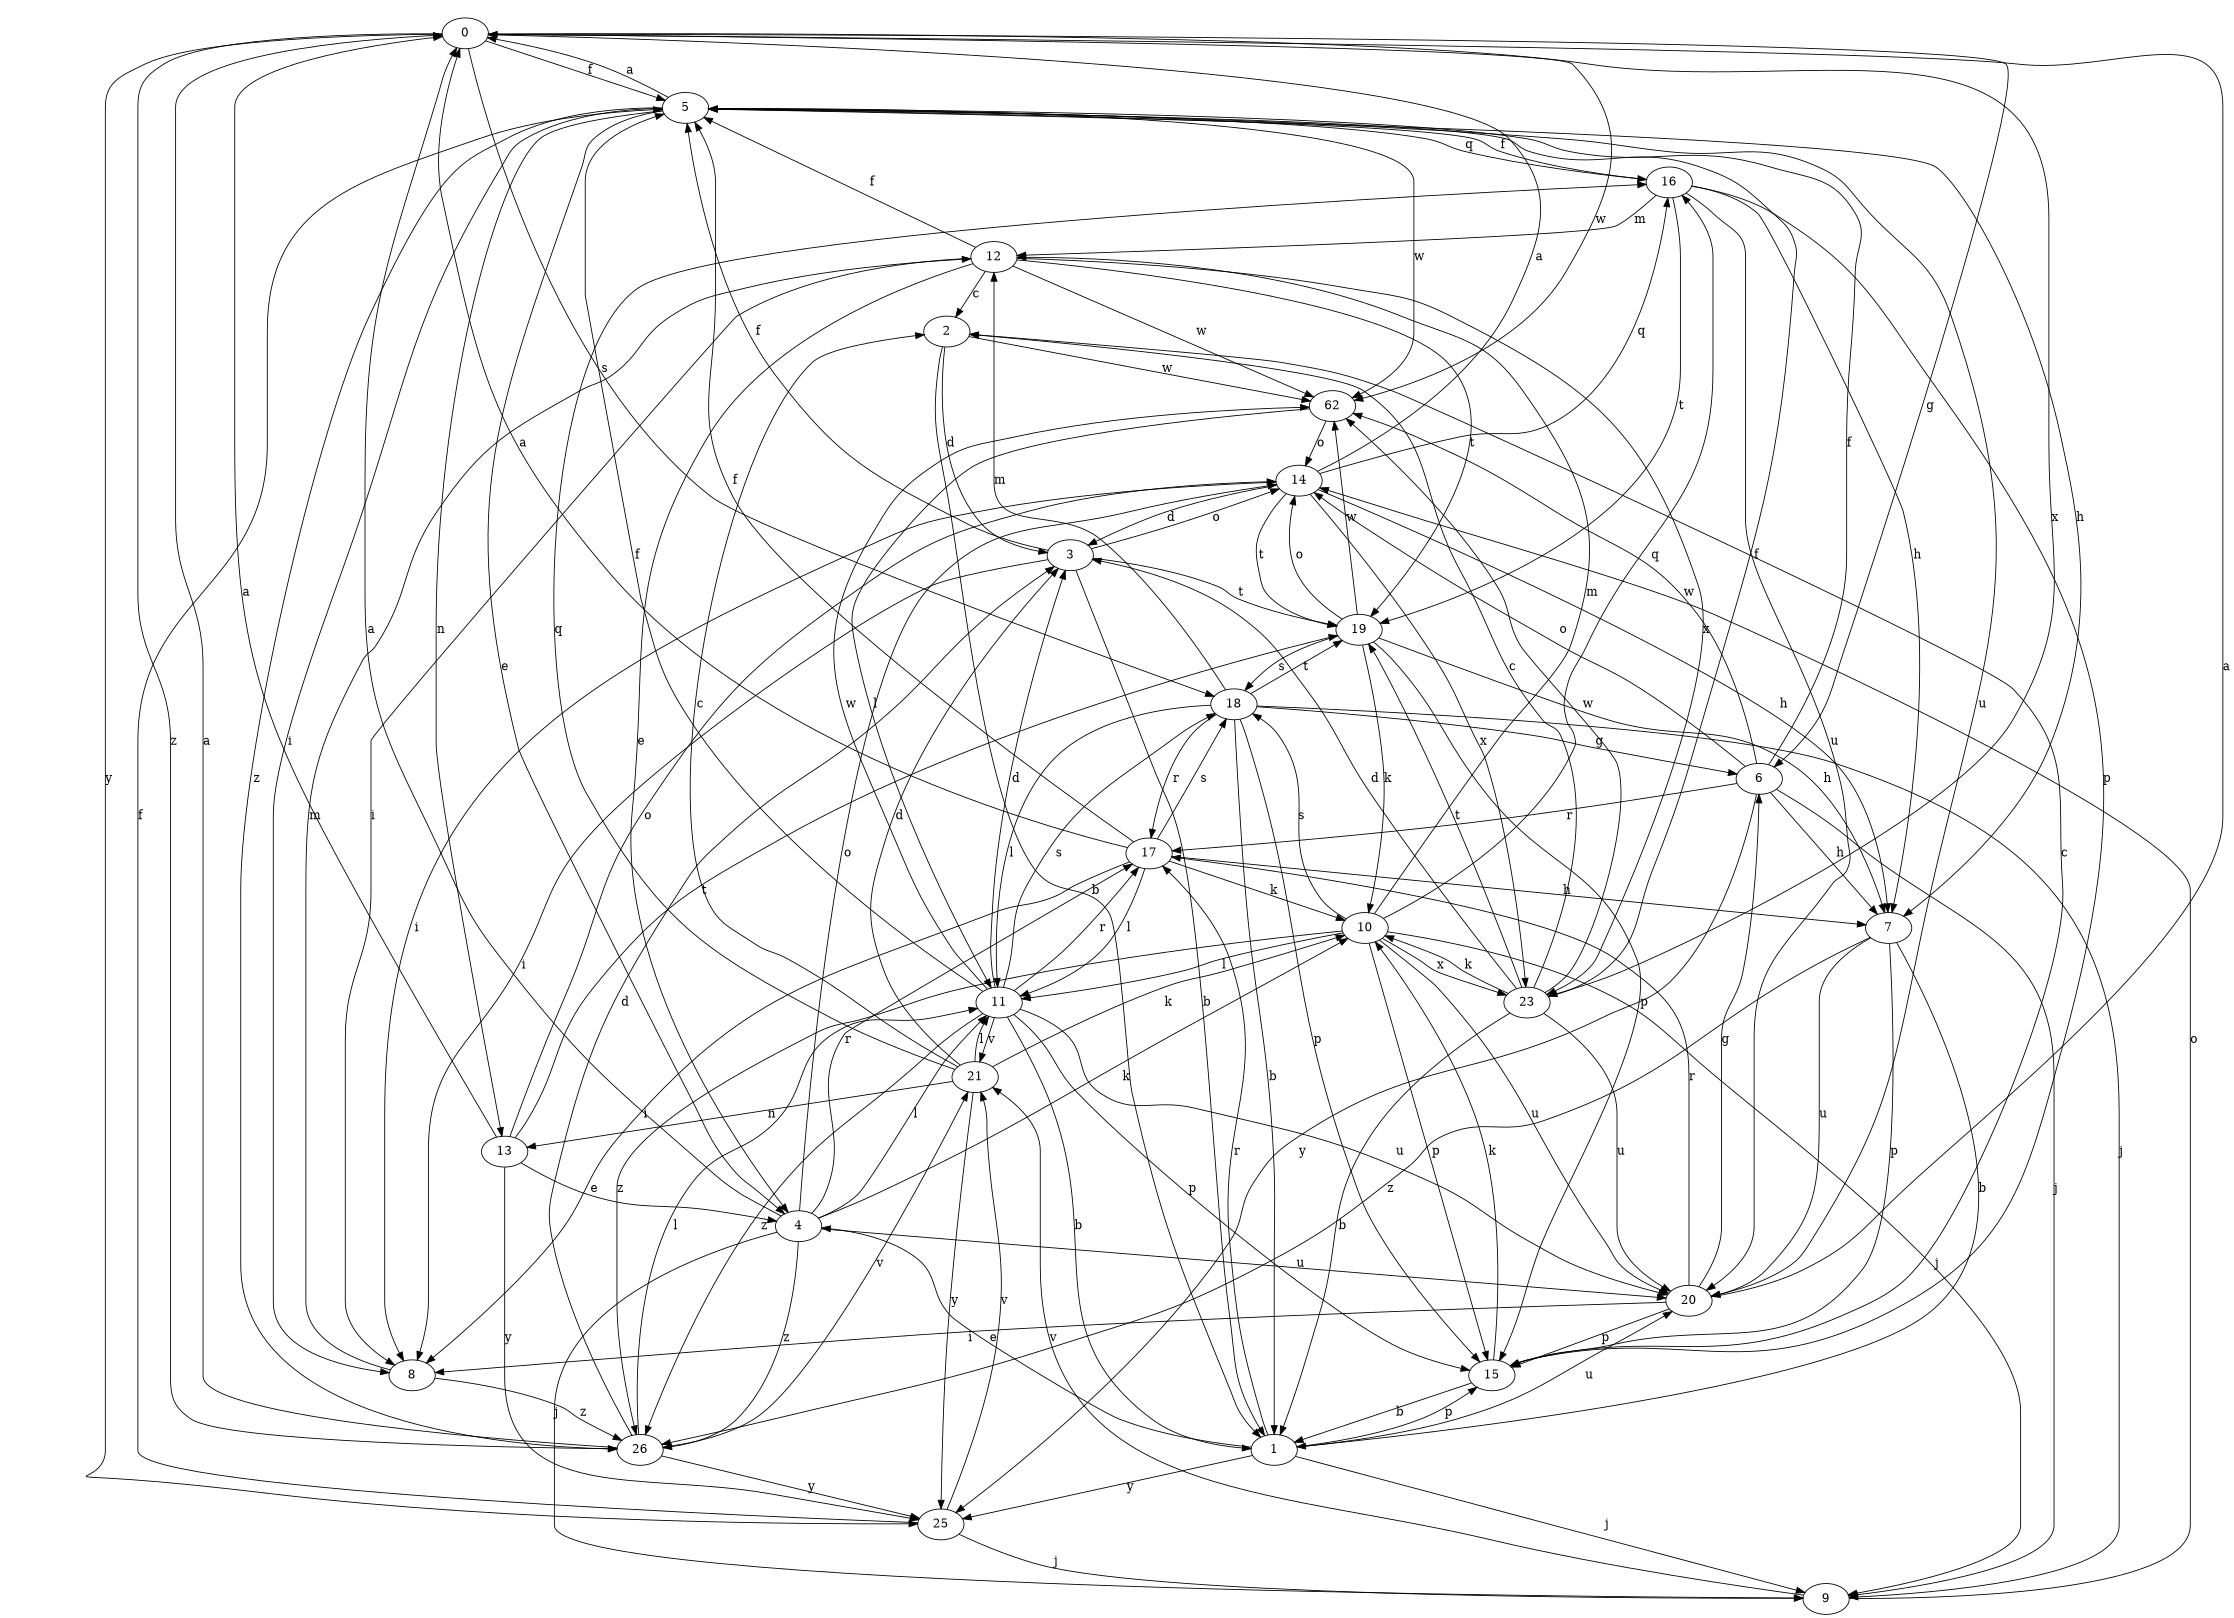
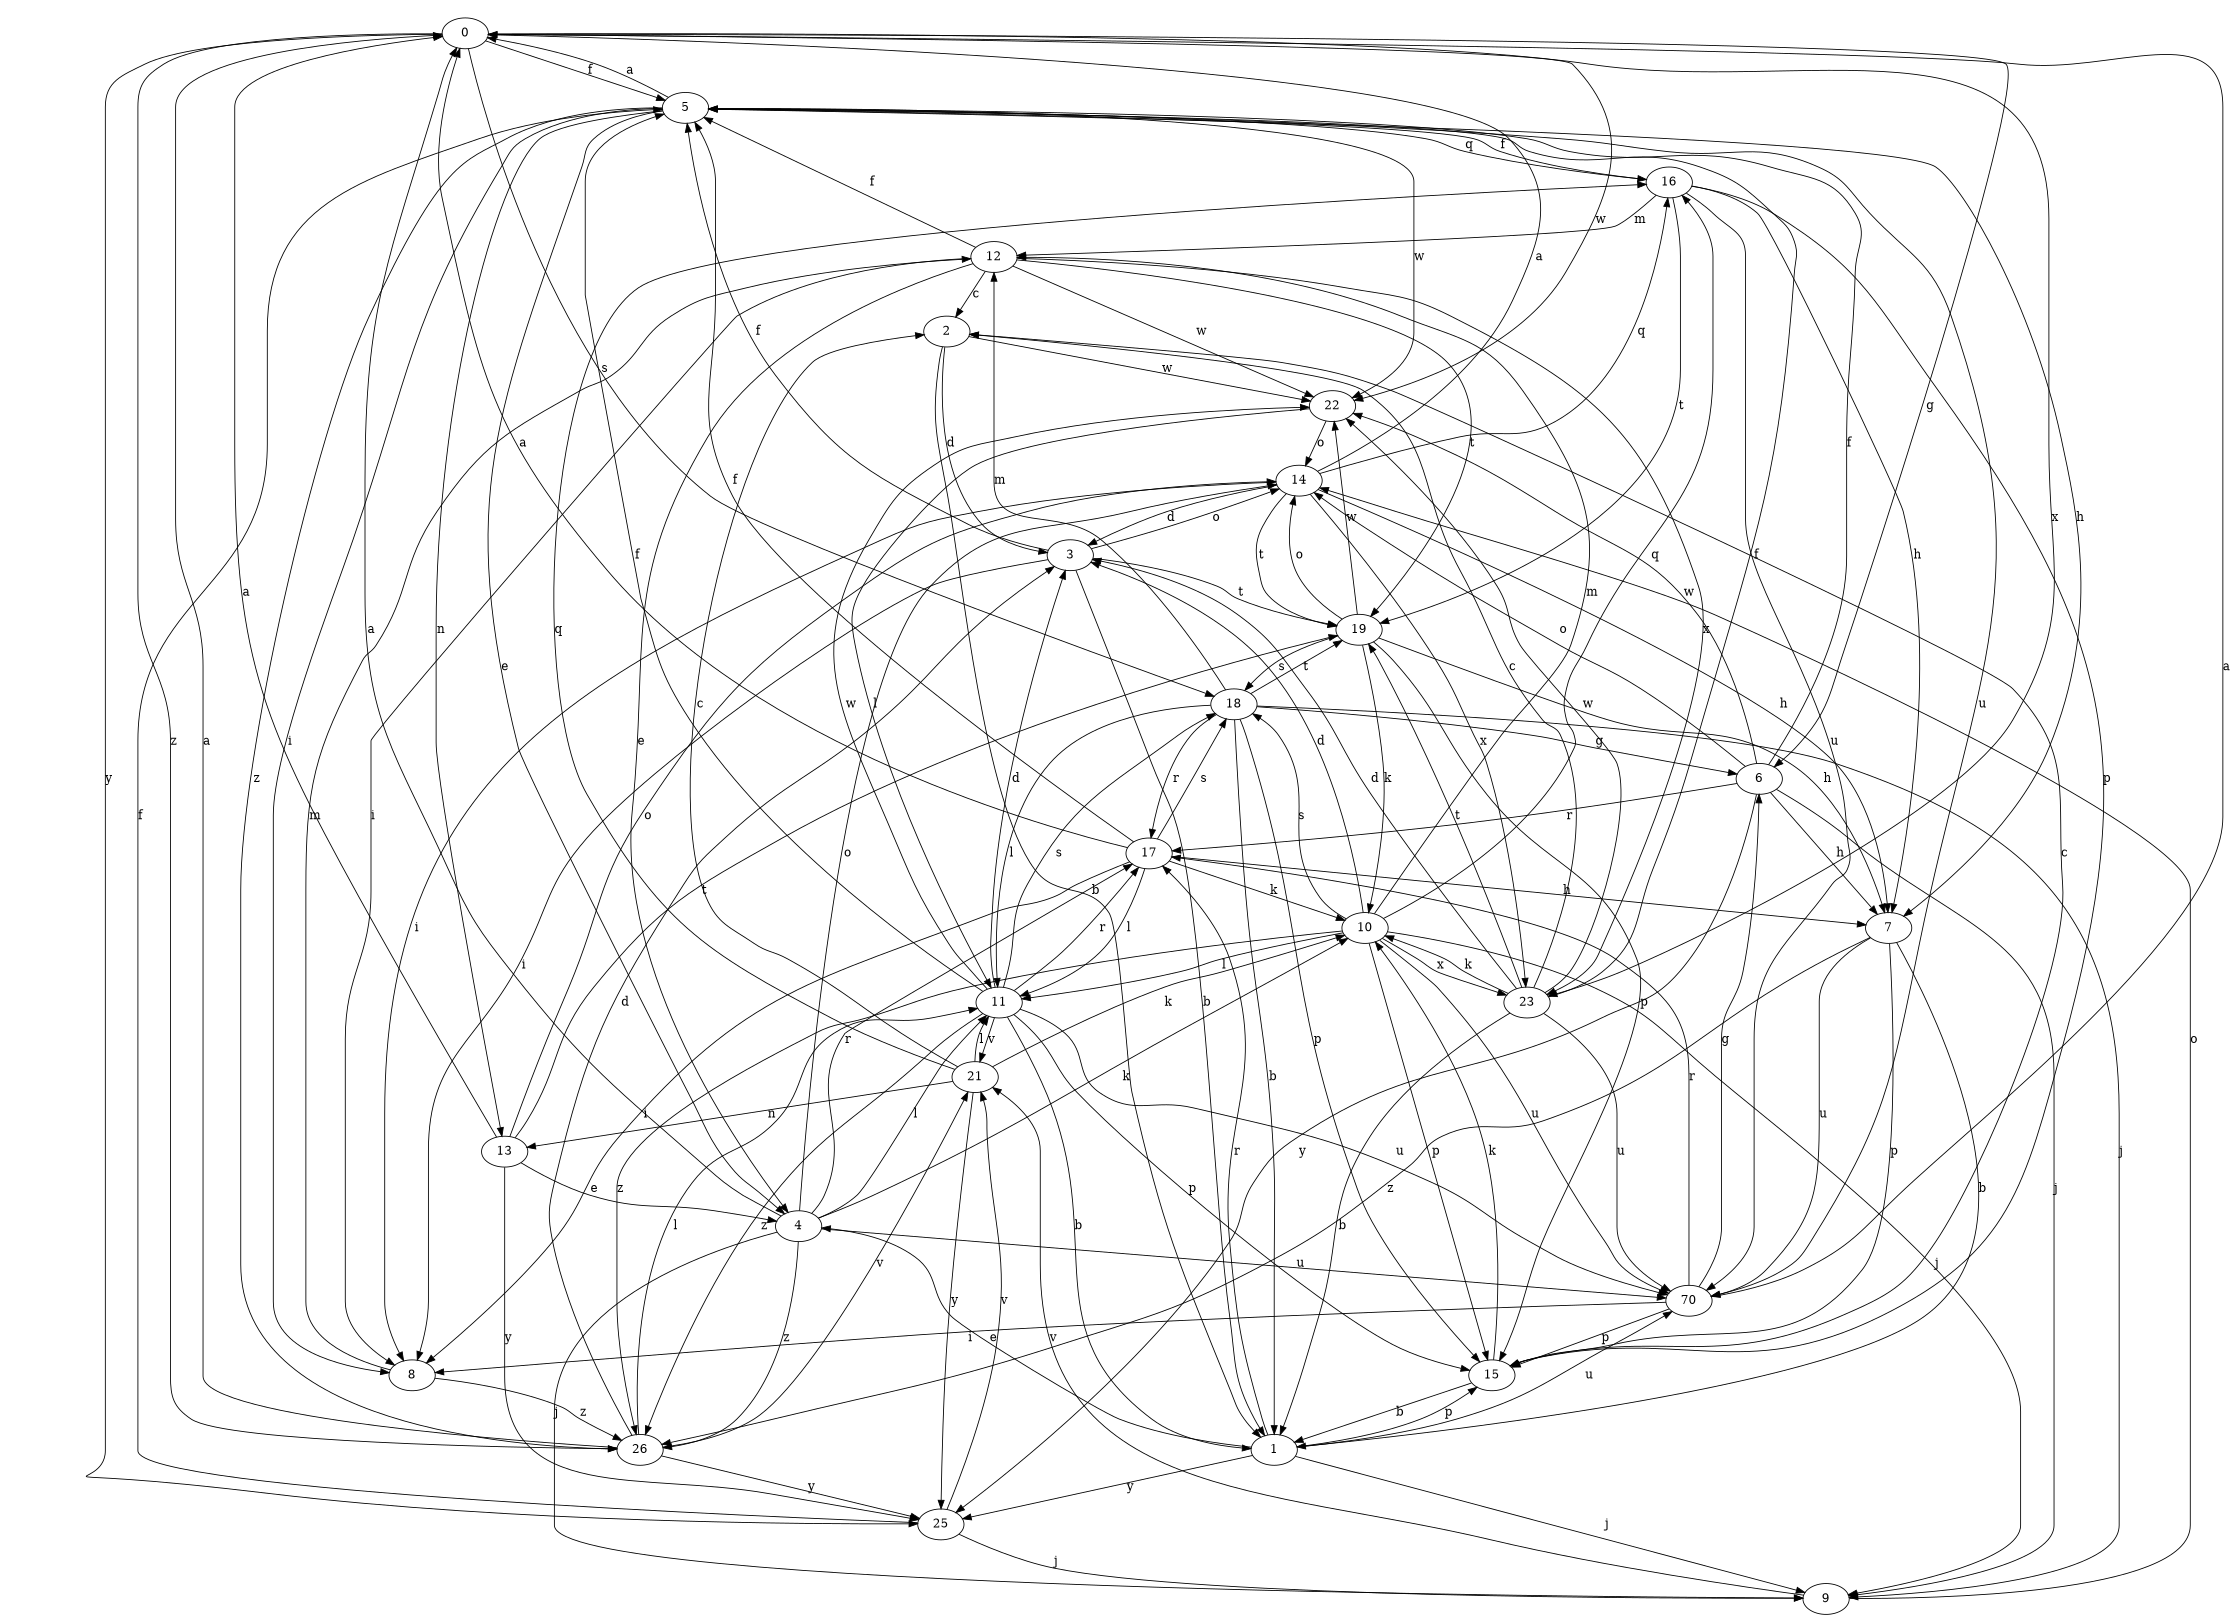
node "62": label "62" -> "22"
edge "21" -> "3": now "10" -> "3"
node "20": label "20" -> "70"
